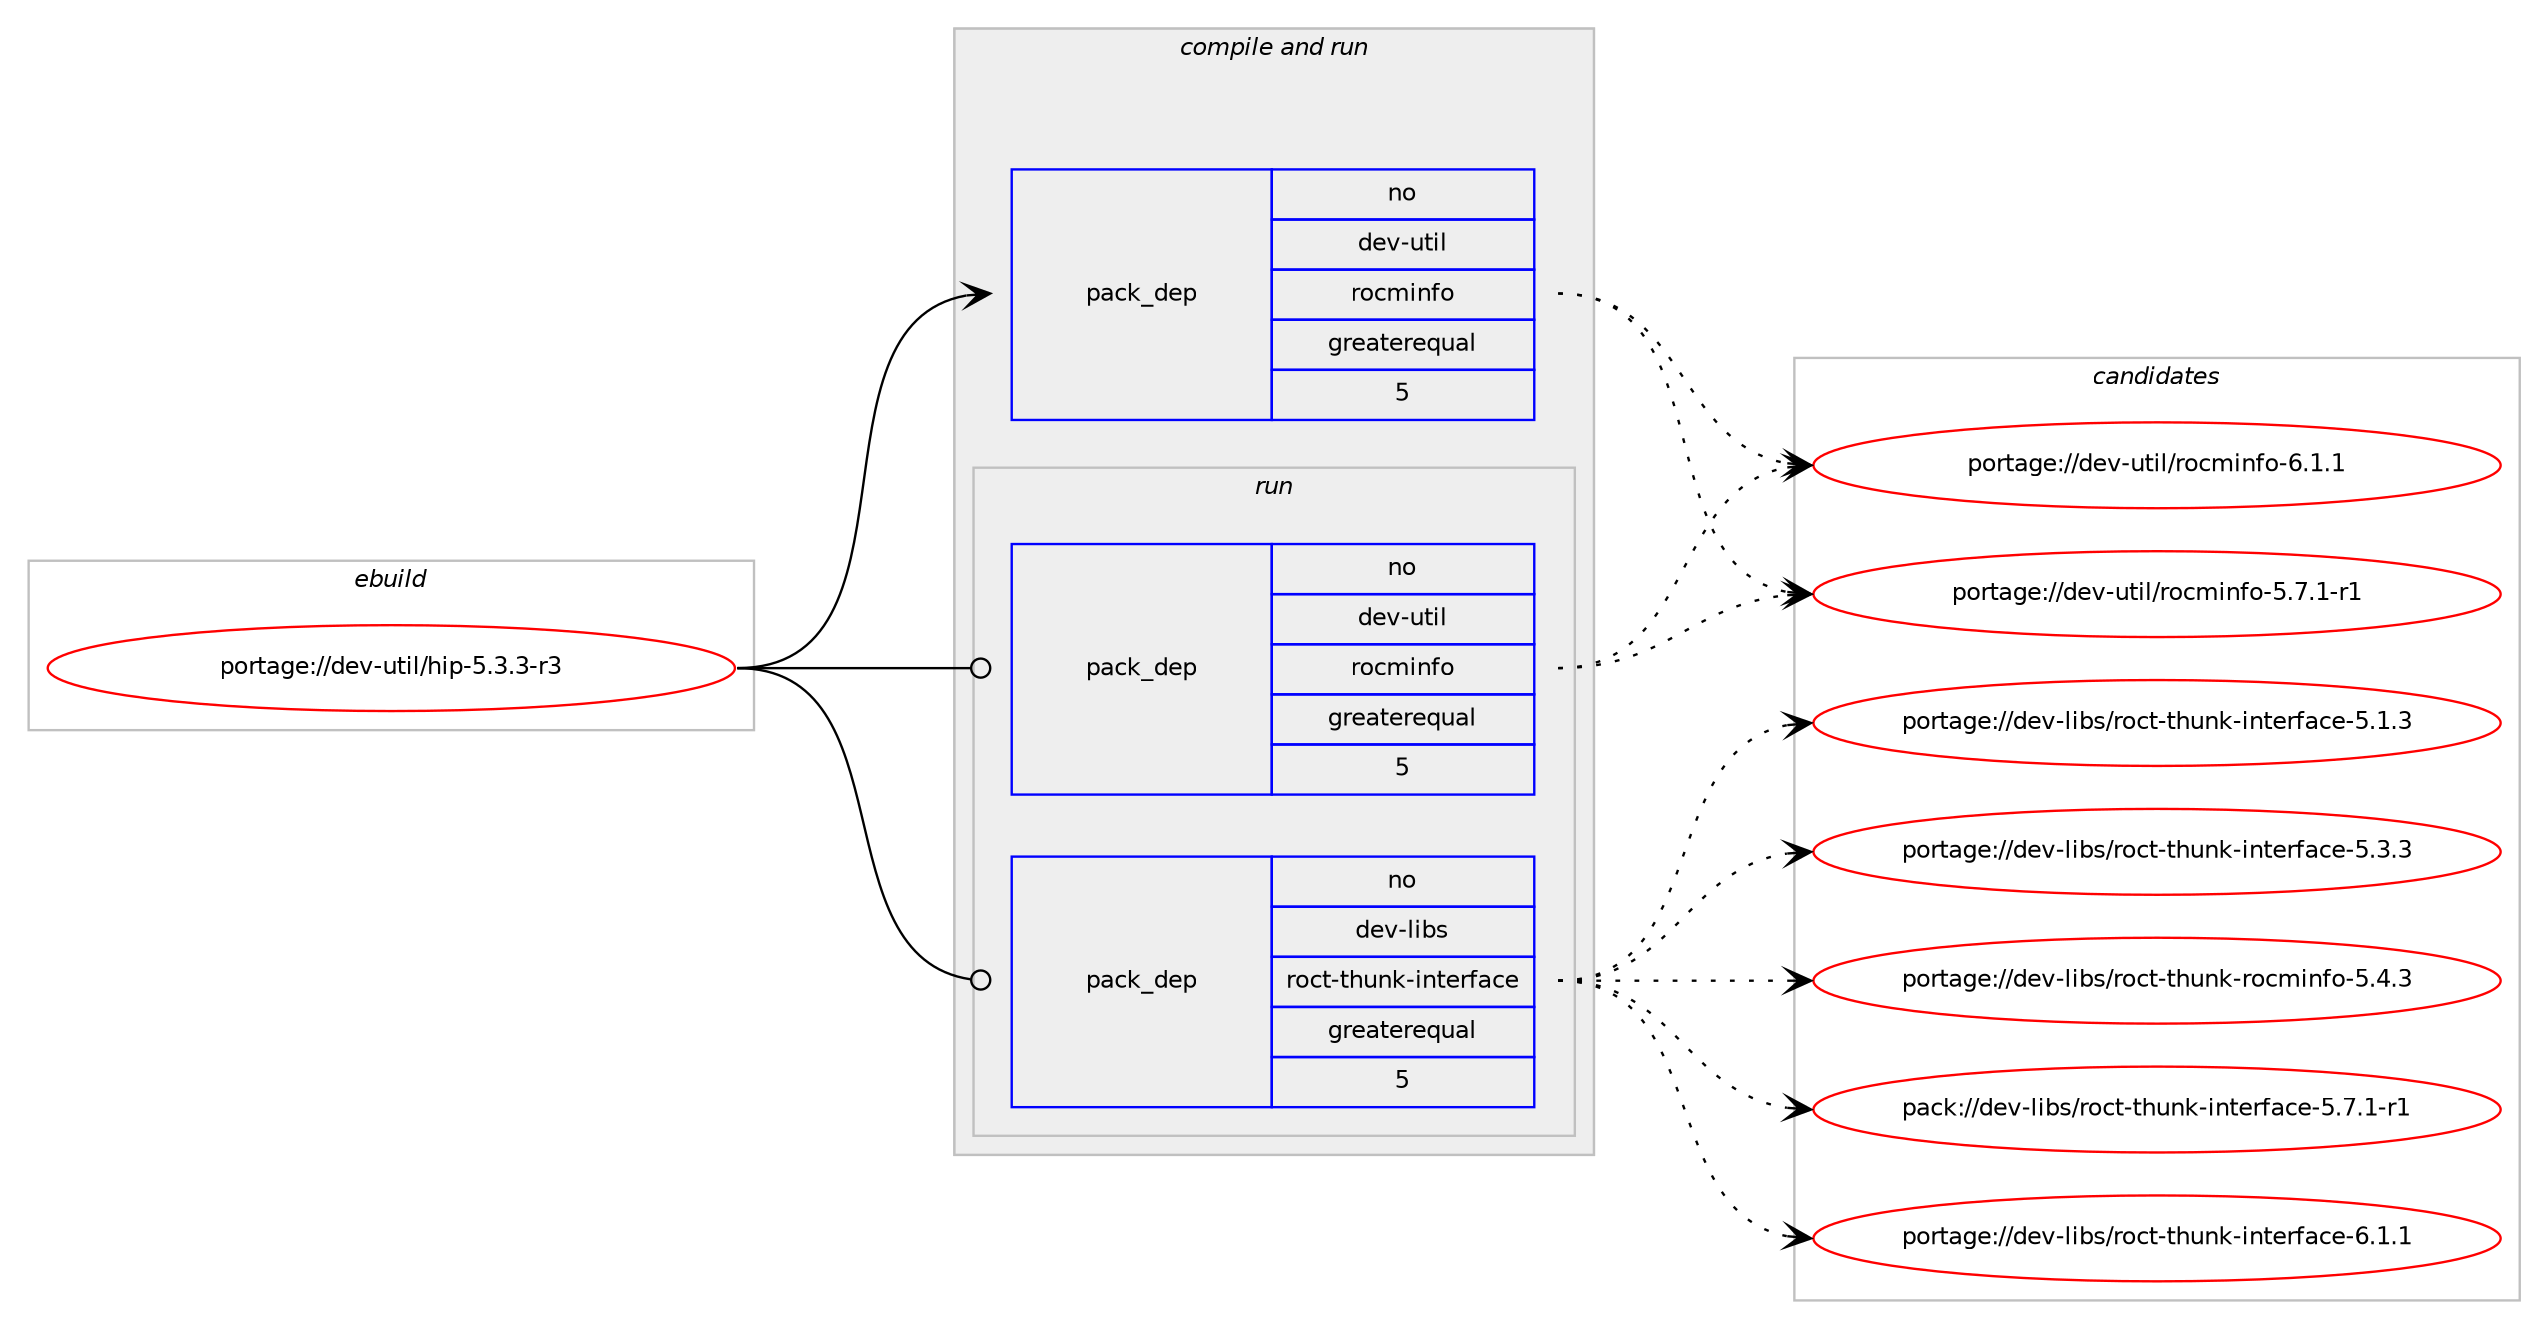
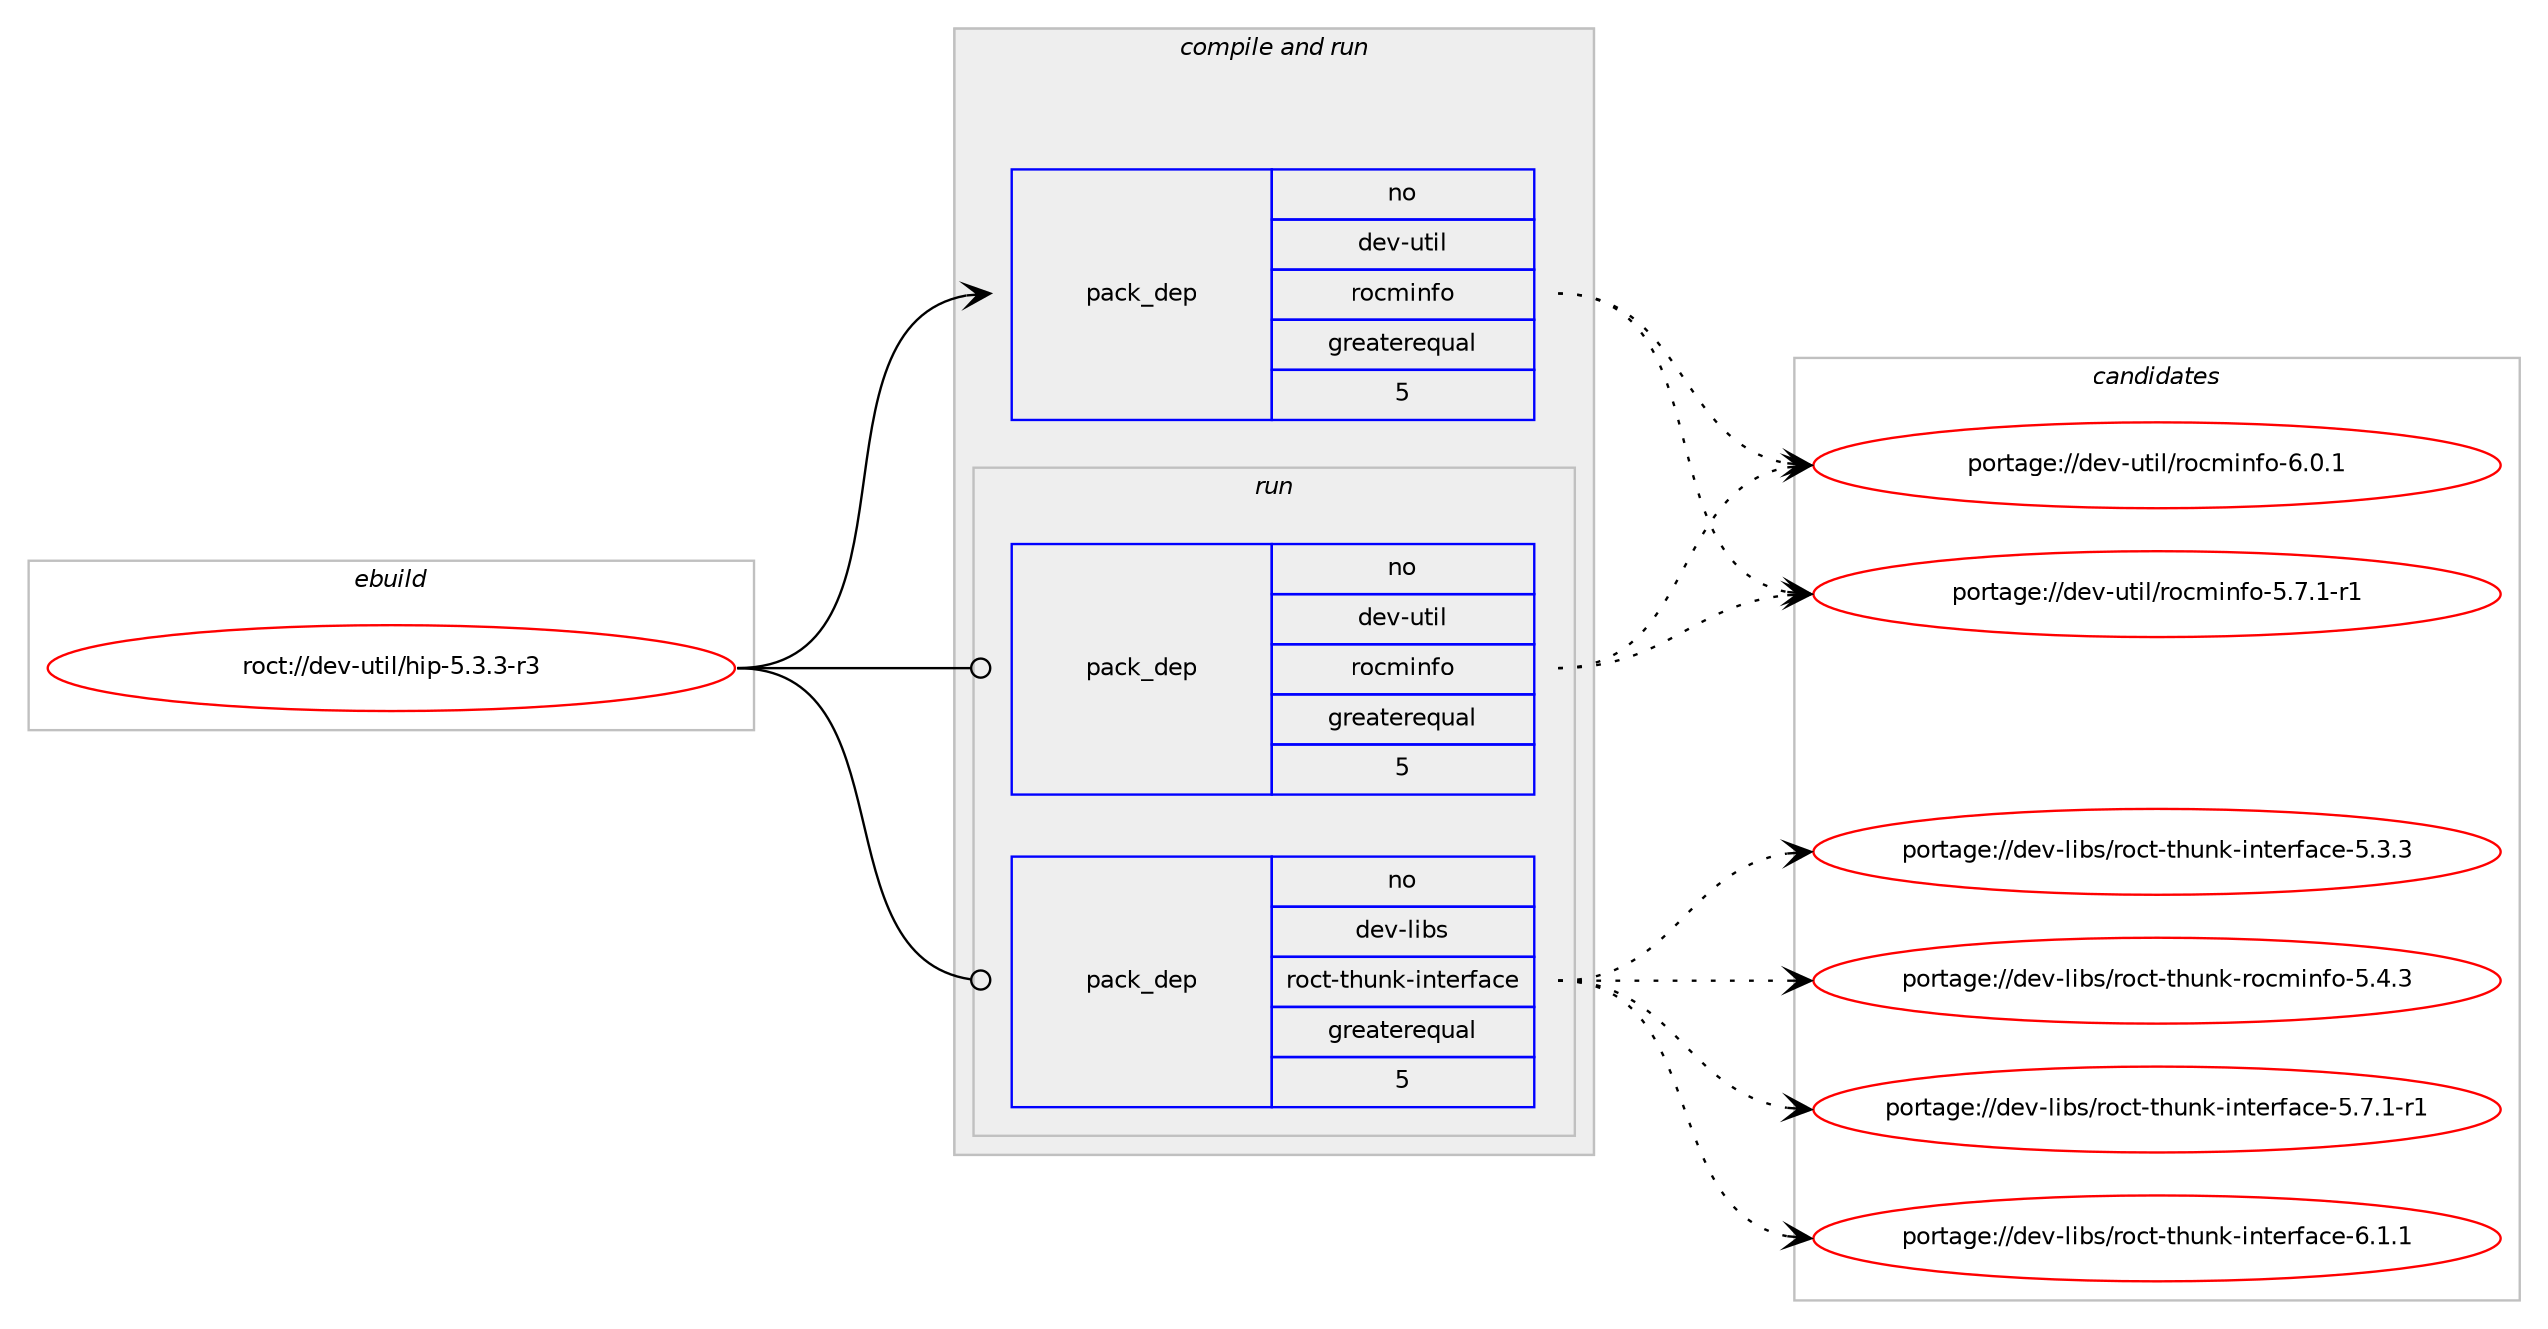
node "portage://dev-util/rocminfo-6.1.1": label "portage://dev-util/rocminfo-6.1.1" -> "portage://dev-util/rocminfo-6.0.1"
node "portage://dev-util/hip-5.3.3-r3": label "portage://dev-util/hip-5.3.3-r3" -> "roct://dev-util/hip-5.3.3-r3"
node "portage://dev-libs/roct-thunk-interface-5.1.3": removed
node "pack://dev-libs/roct-thunk-interface-5.7.1-r1": label "pack://dev-libs/roct-thunk-interface-5.7.1-r1" -> "portage://dev-libs/roct-thunk-interface-5.7.1-r1"
